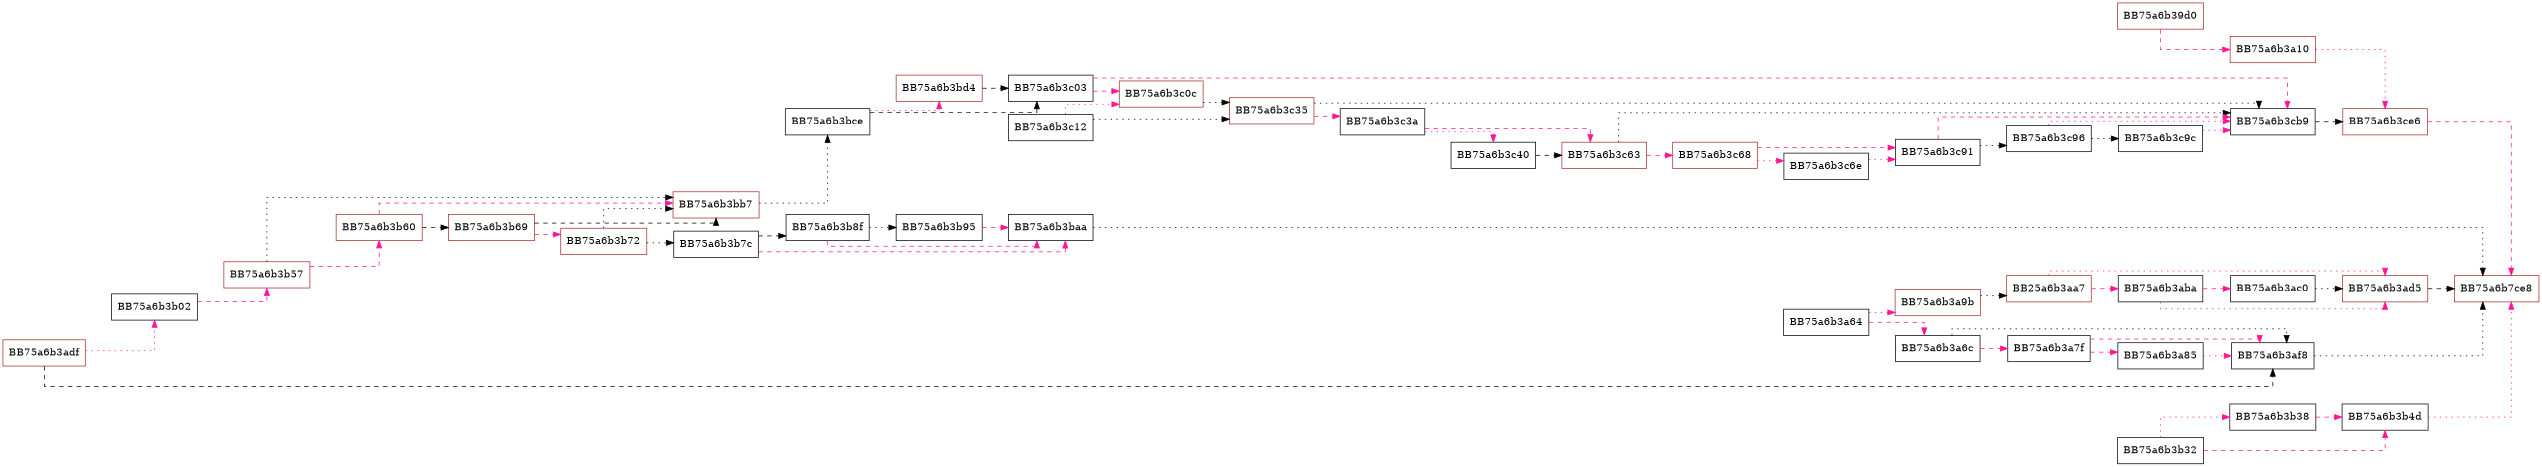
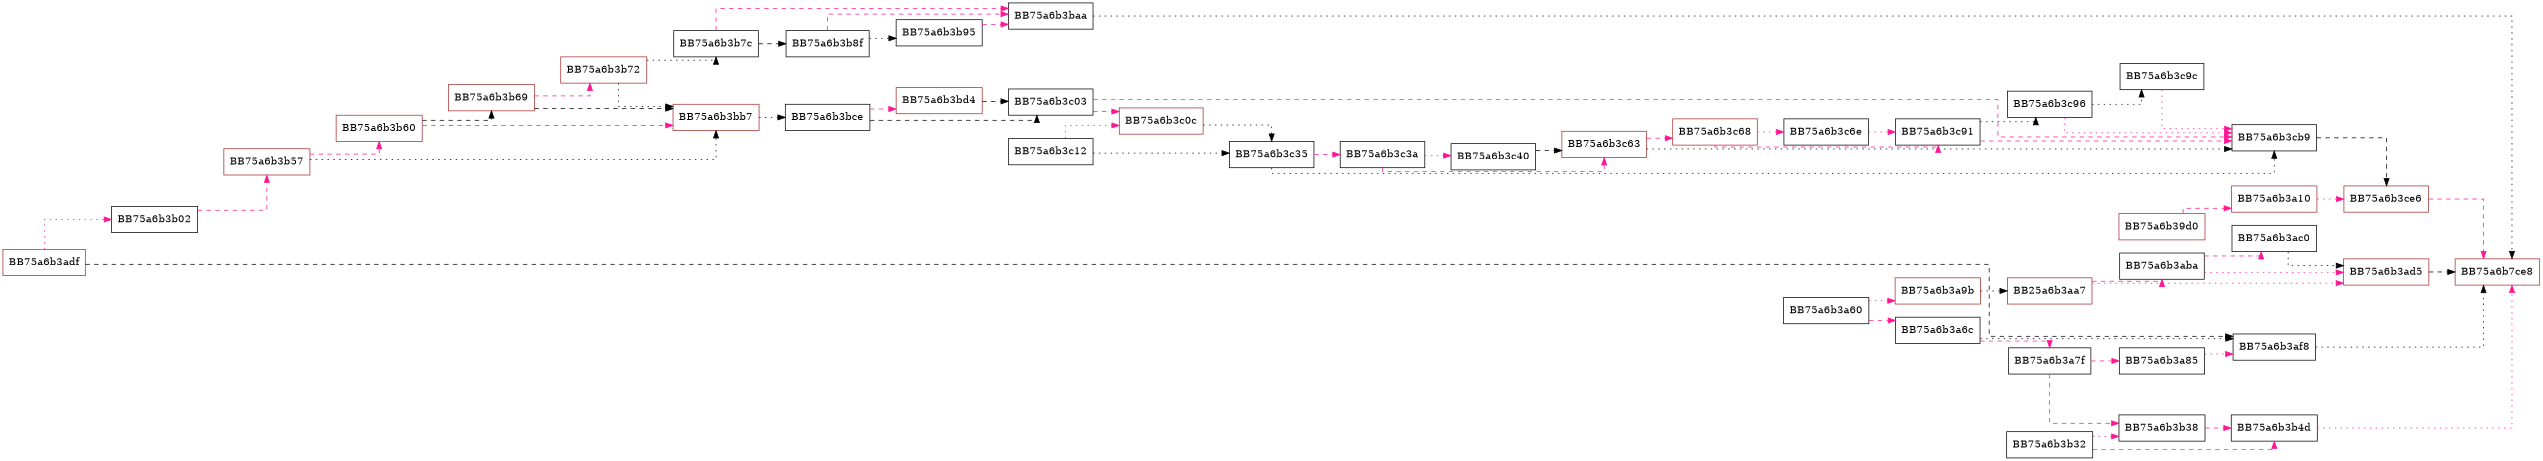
edge "BB75a6b3bce" -> "BB75a6b3bd4": style dotted -> dashed
node "BB75a6b3c35": color brown -> black
node "BB75a6b3a64": label "BB75a6b3a64" -> "BB75a6b3a60"
edge "BB75a6b3a7f" -> "BB75a6b3af8": now "BB75a6b3a7f" -> "BB75a6b3b38"
